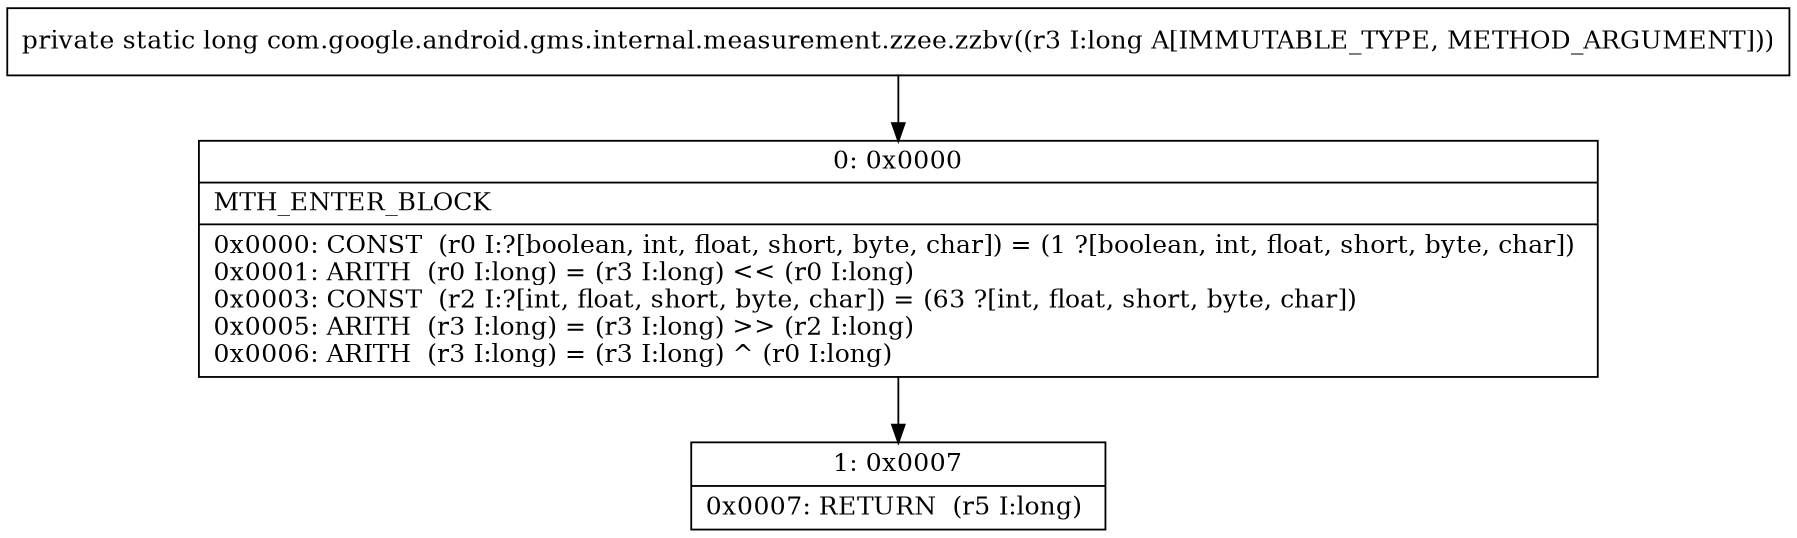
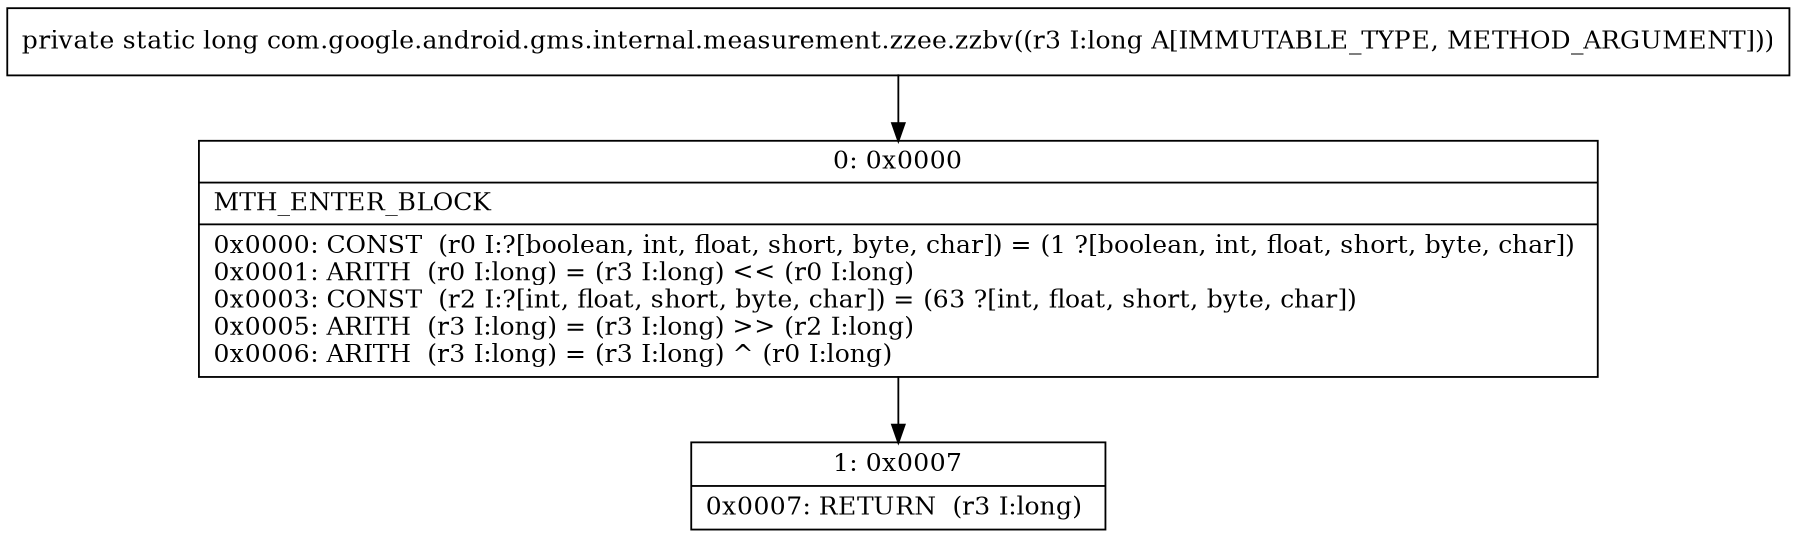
node "1: 0x0007": text "0x0007: RETURN  (r5 I:long)" -> "0x0007: RETURN  (r3 I:long)"
